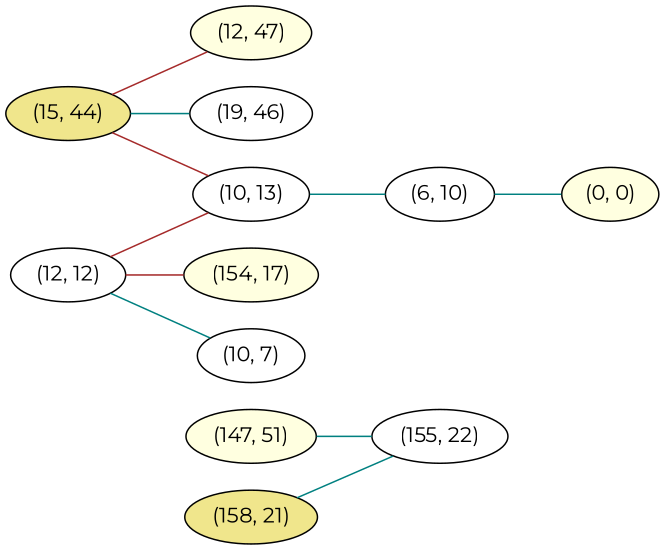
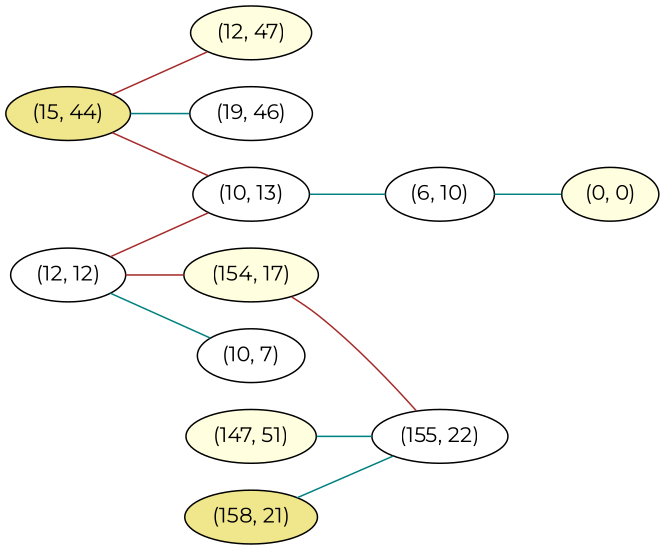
edge "(154, 17)" -- "(155, 22)": added
